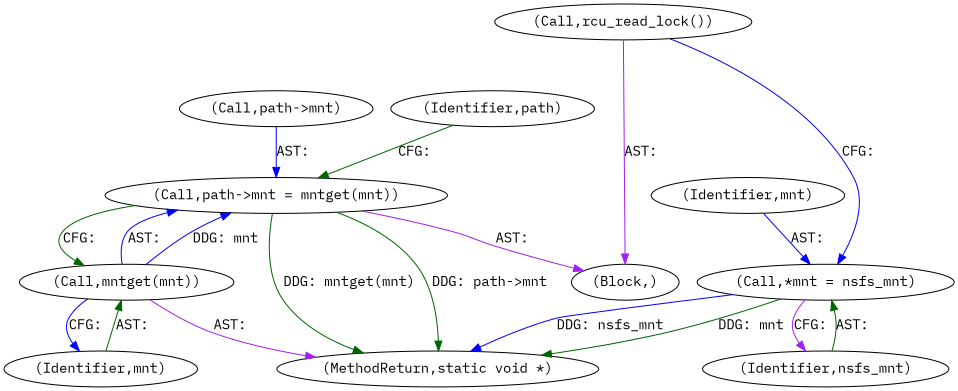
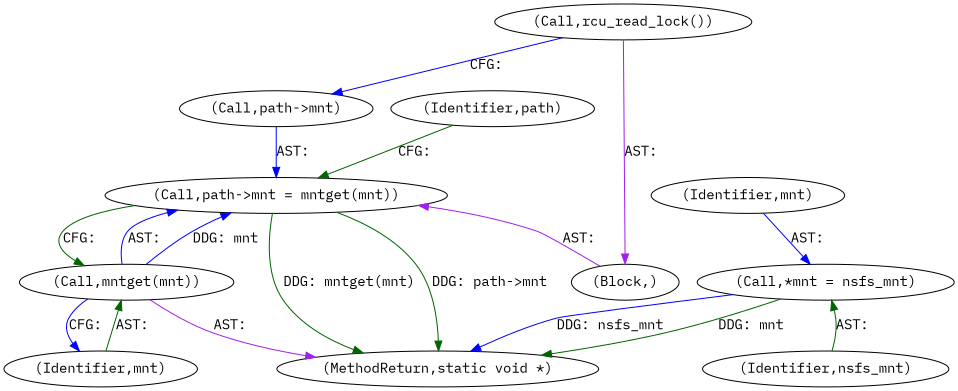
edge "(Call,rcu_read_lock())" -> "(Call,*mnt = nsfs_mnt)": now "(Call,rcu_read_lock())" -> "(Call,path->mnt)"
edge "(Call,path->mnt = mntget(mnt))" -> "(Block,)": reversed
edge "(Call,*mnt = nsfs_mnt)" -> "(Identifier,nsfs_mnt)": removed, label "CFG:"
